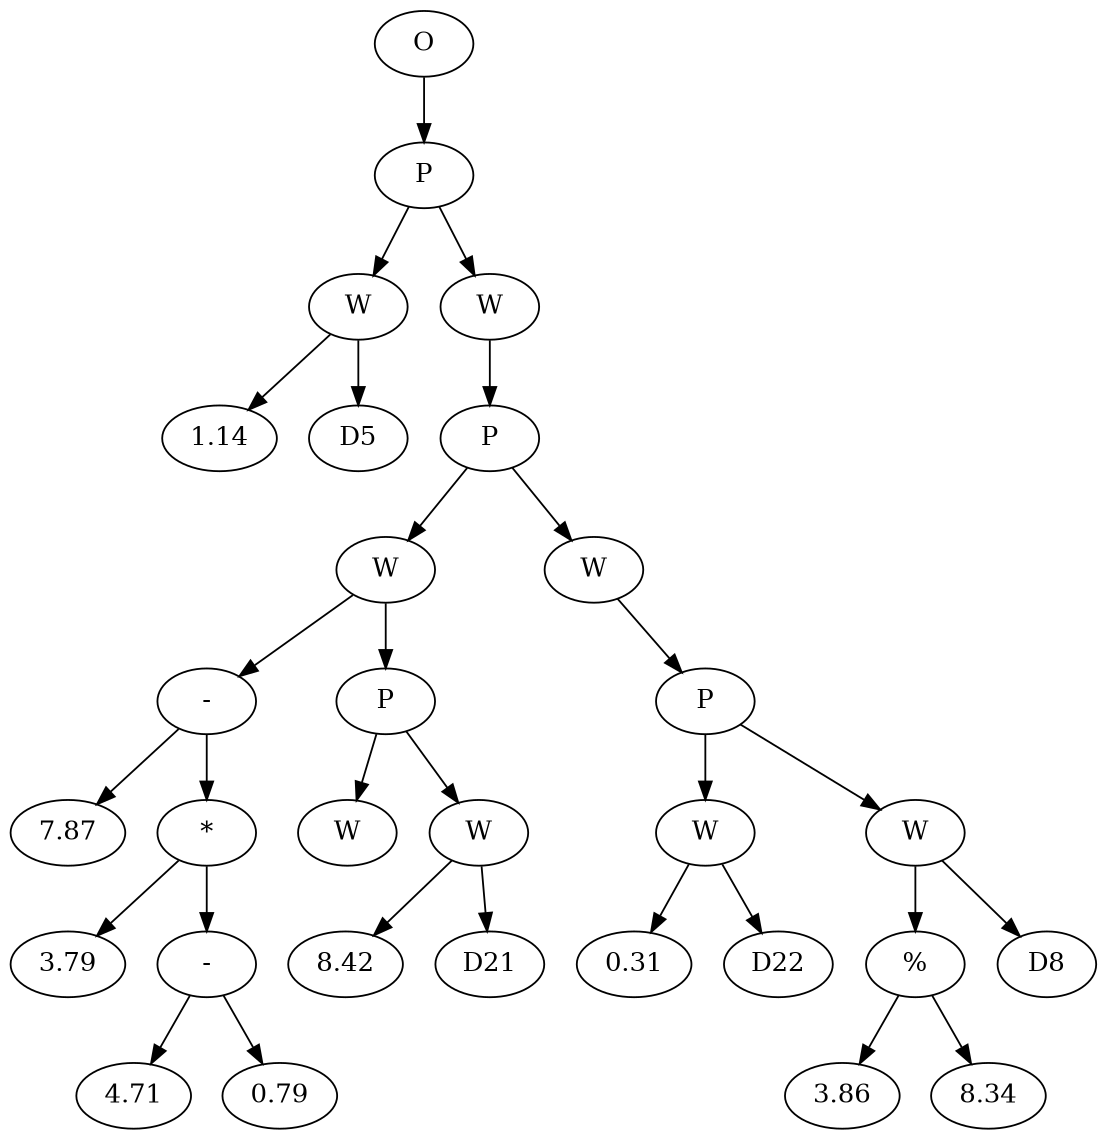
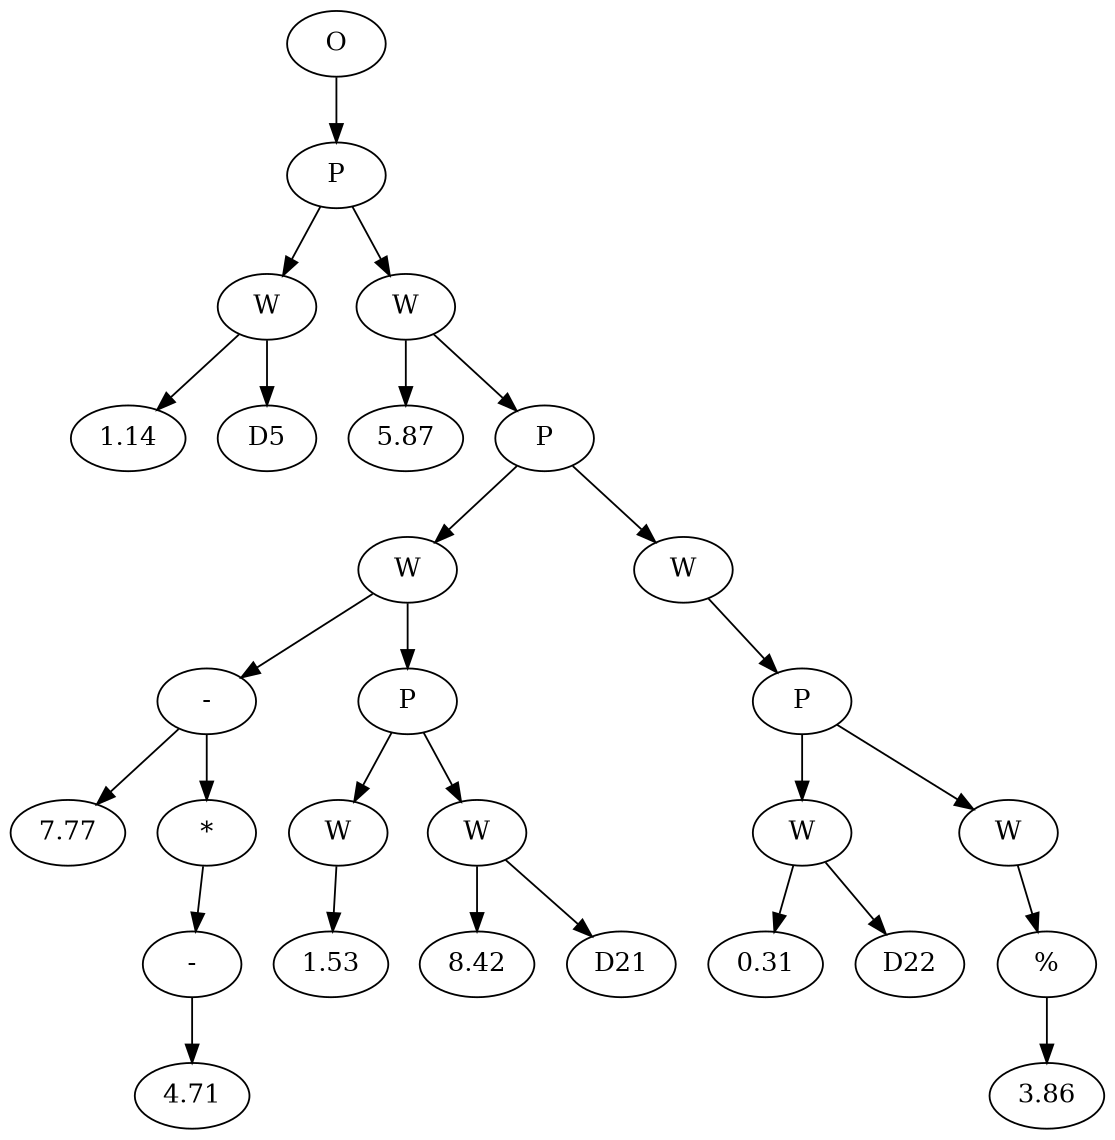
node "5.87": added
node "7.87": label "7.87" -> "7.77"
node "3.79": removed
node "1.53": added
node "D8": removed
node "0.79": removed
node "8.34": removed
